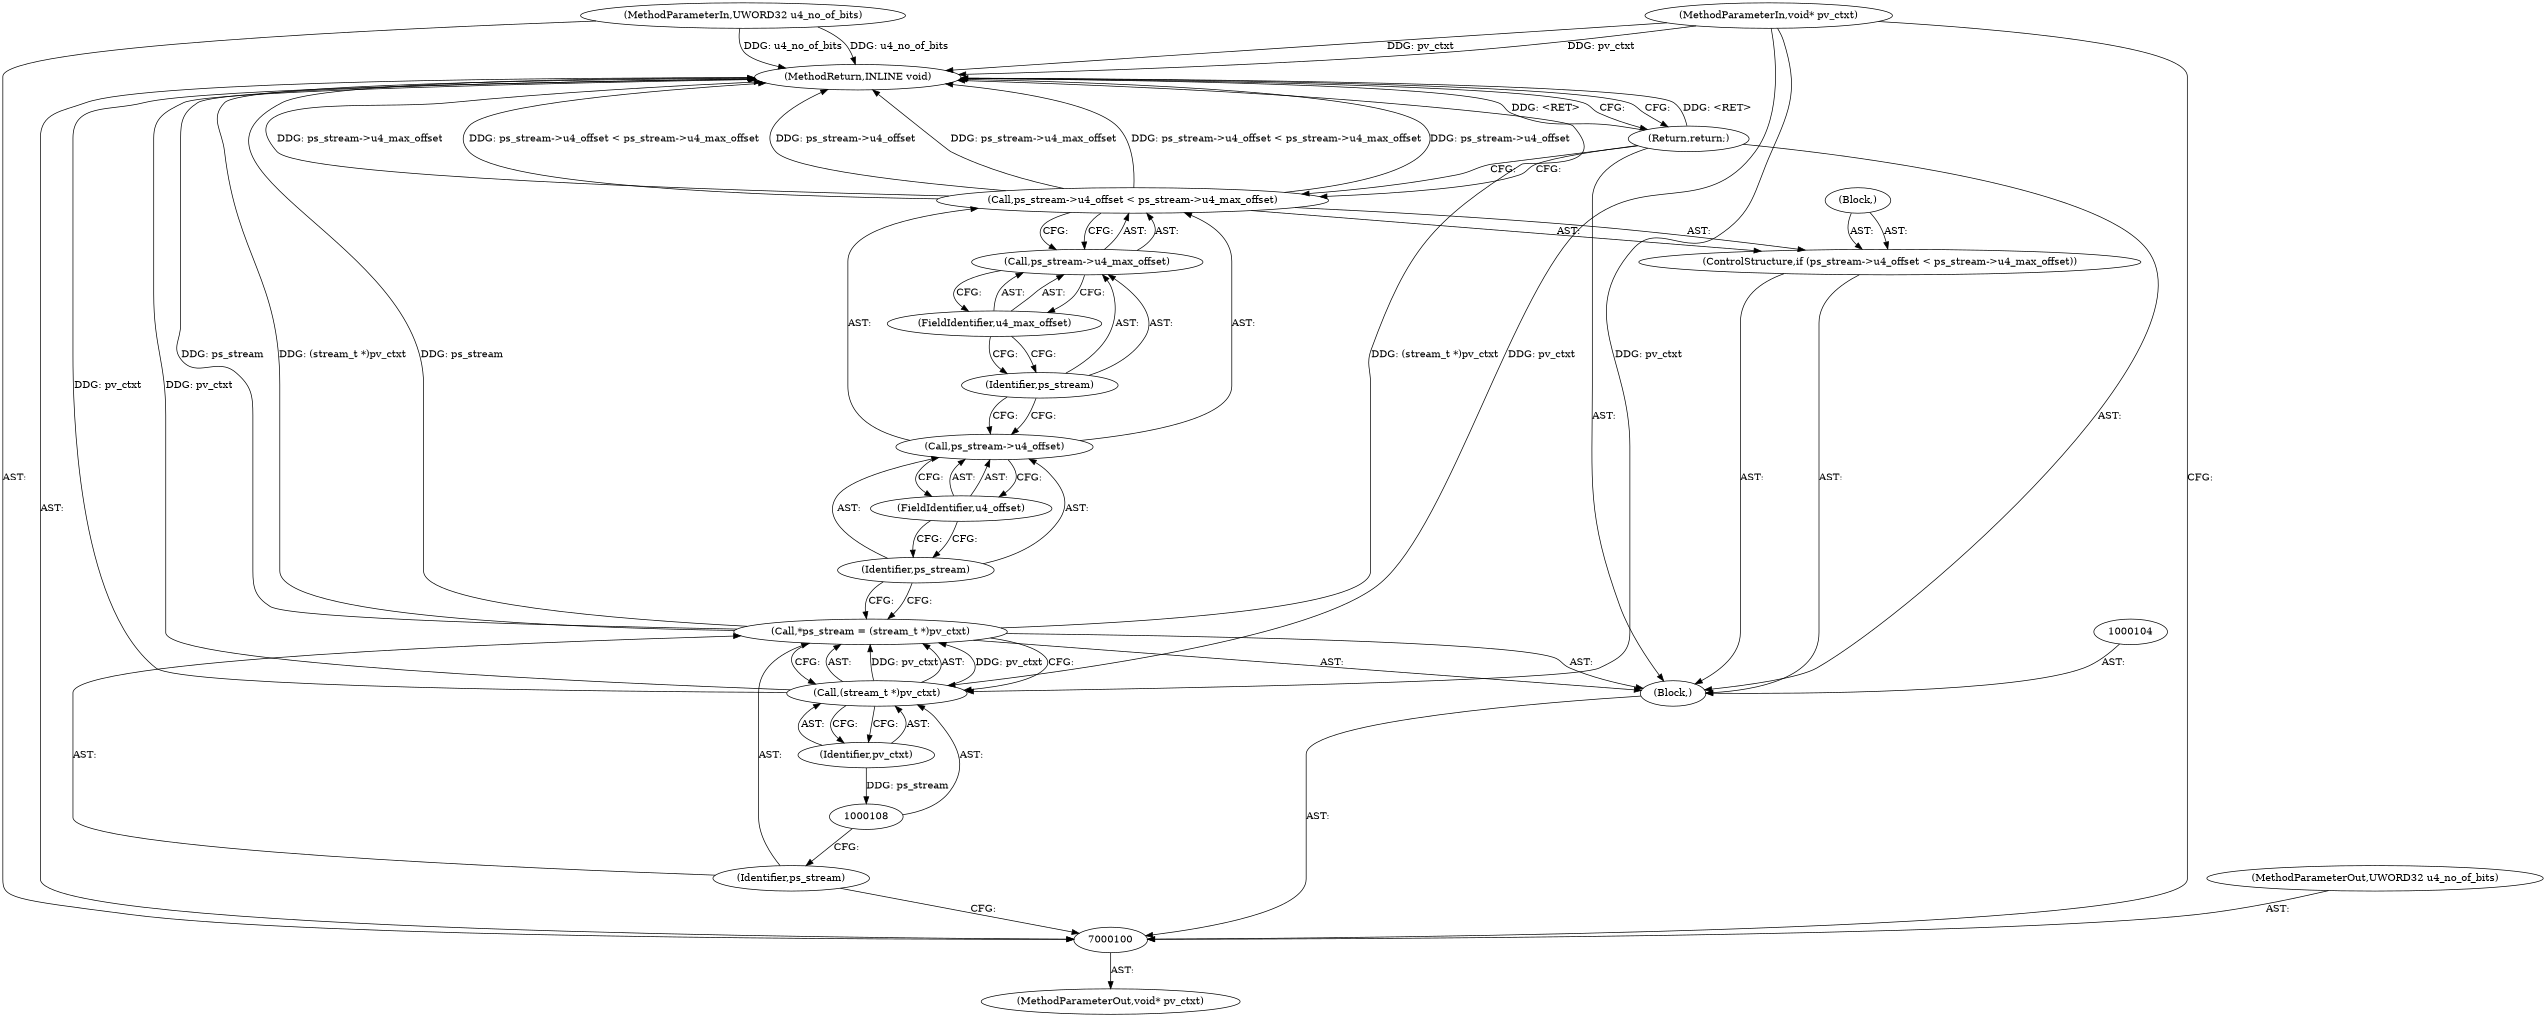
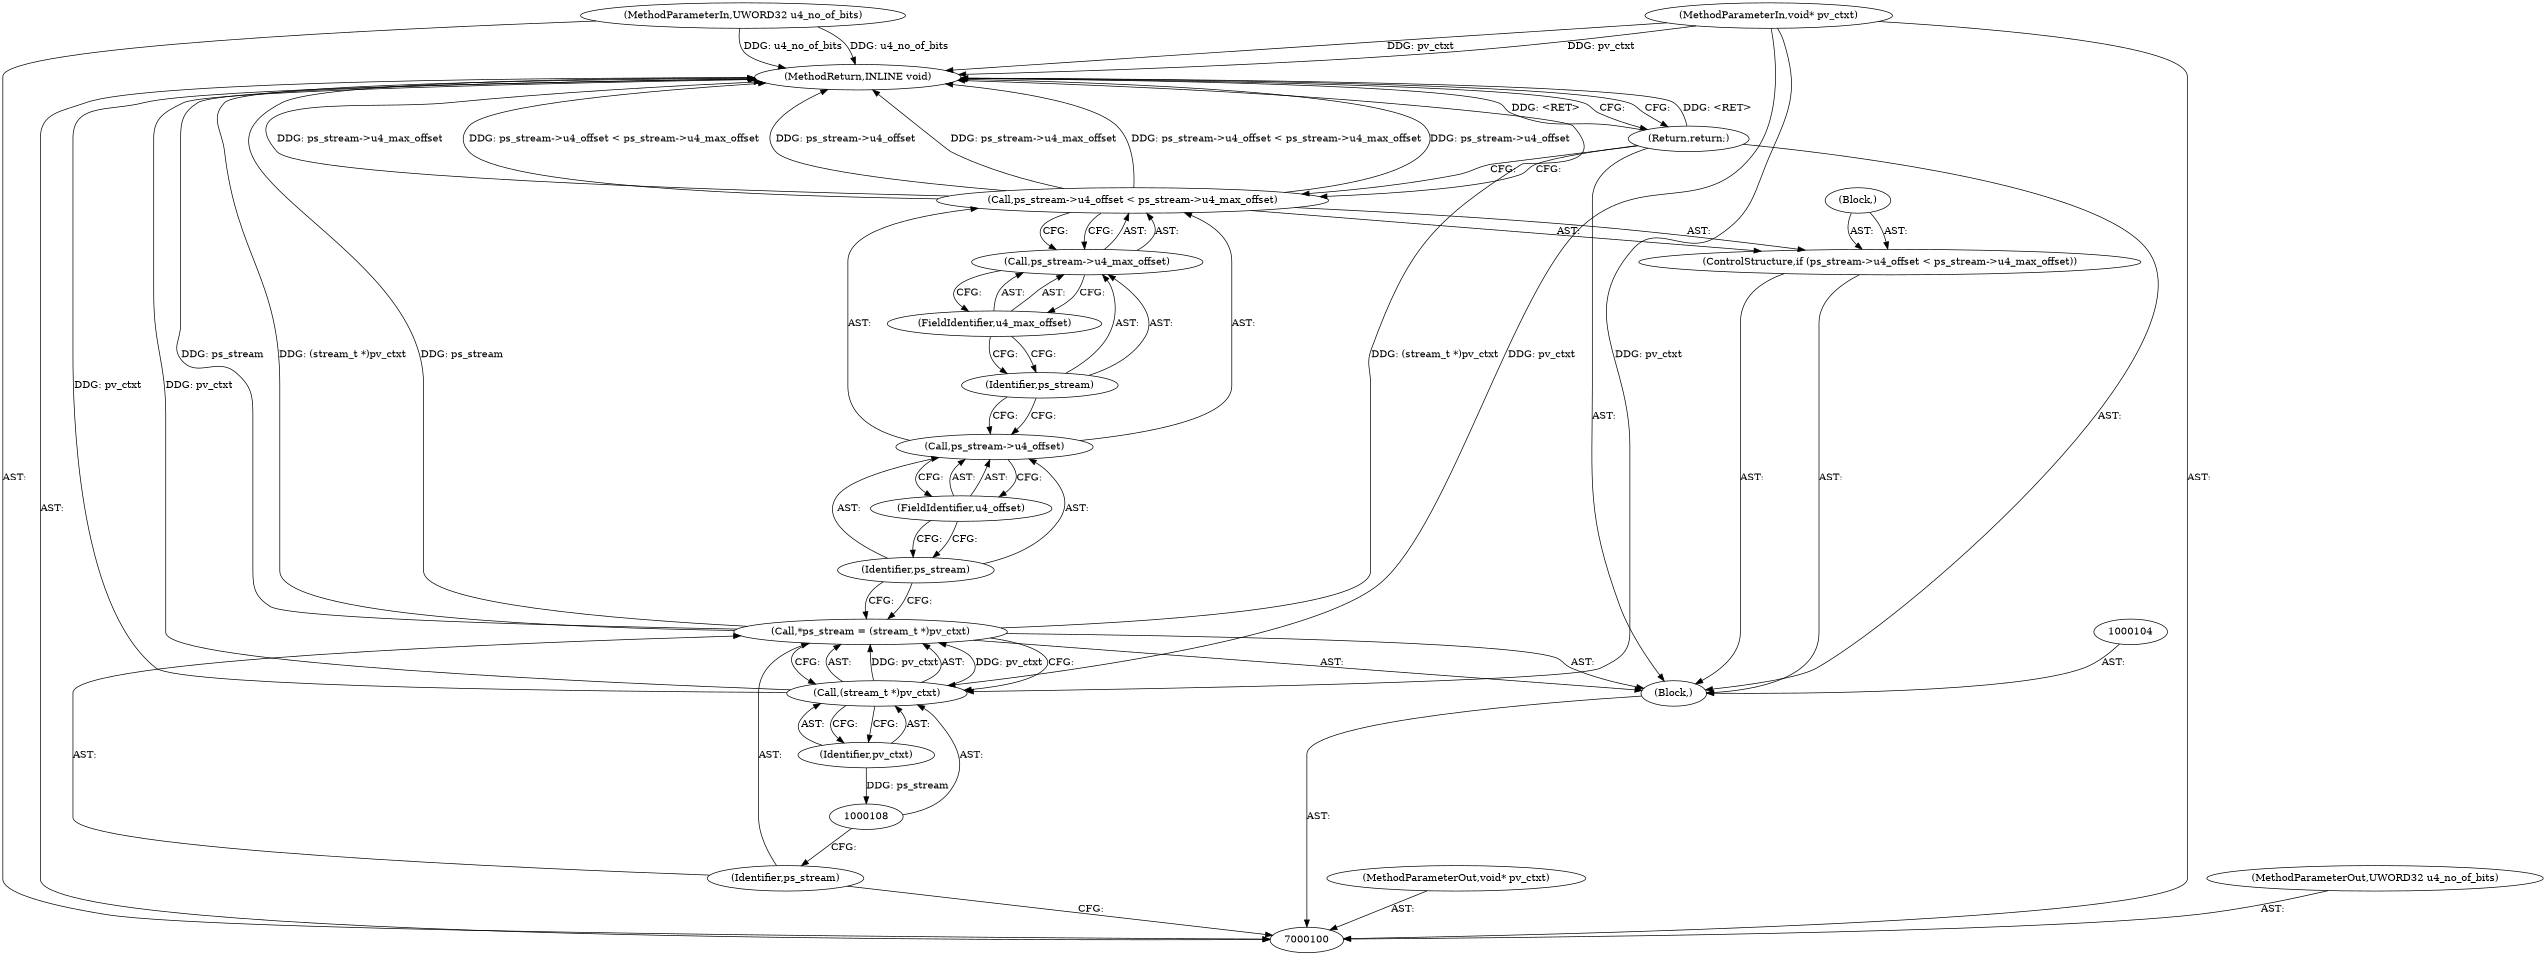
edge "(MethodParameterIn,void* pv_ctxt)" -> "7000100": label "CFG: " -> "AST: "
edge "7000100" -> "(MethodParameterOut,void* pv_ctxt)": reversed
